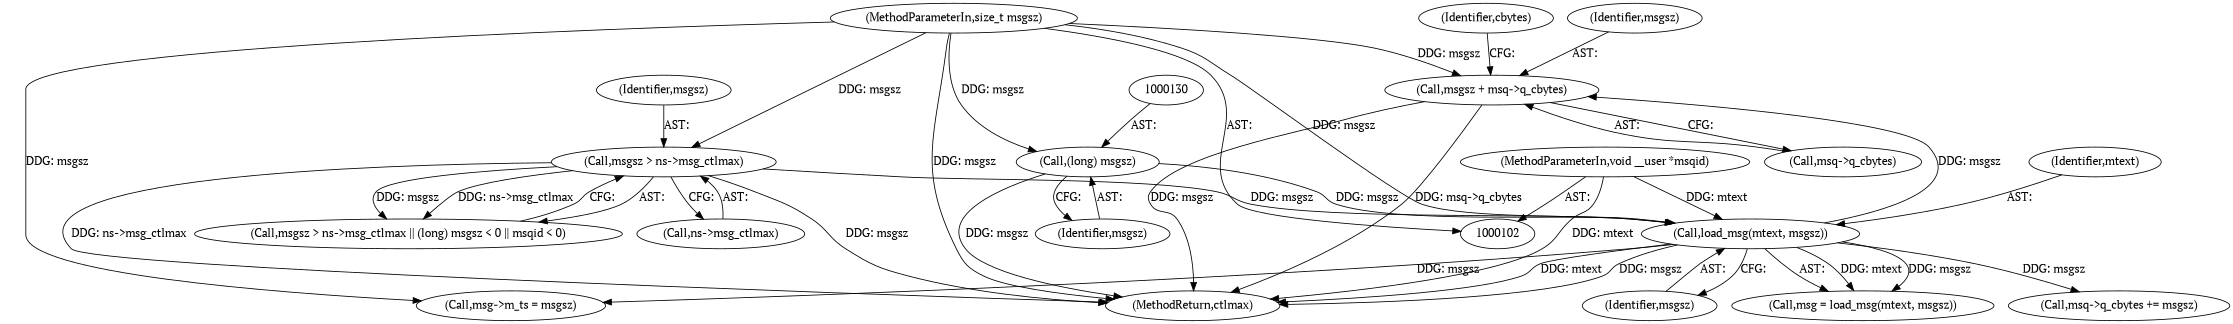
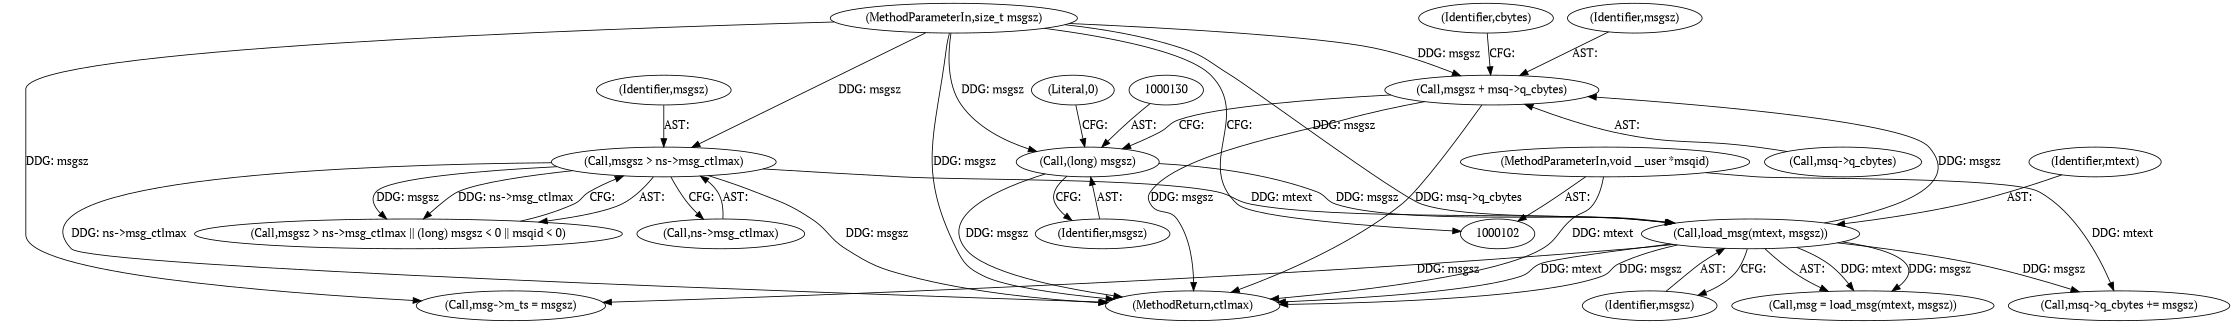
node "(Literal,0)": added
edge "(MethodParameterIn,size_t msgsz)" -> "1000102": label "AST: " -> "CFG: "
edge "(Call,msgsz + msq->q_cbytes)" -> "(Call,msq->q_cbytes)": now "(Call,msgsz + msq->q_cbytes)" -> "(Call,(long) msgsz)"
edge "(MethodParameterIn,void __user *msqid)" -> "(Call,load_msg(mtext, msgsz))": now "(MethodParameterIn,void __user *msqid)" -> "(Call,msq->q_cbytes += msgsz)"
edge "(Call,msgsz > ns->msg_ctlmax)" -> "(Call,load_msg(mtext, msgsz))": label "DDG: msgsz" -> "DDG: mtext"
